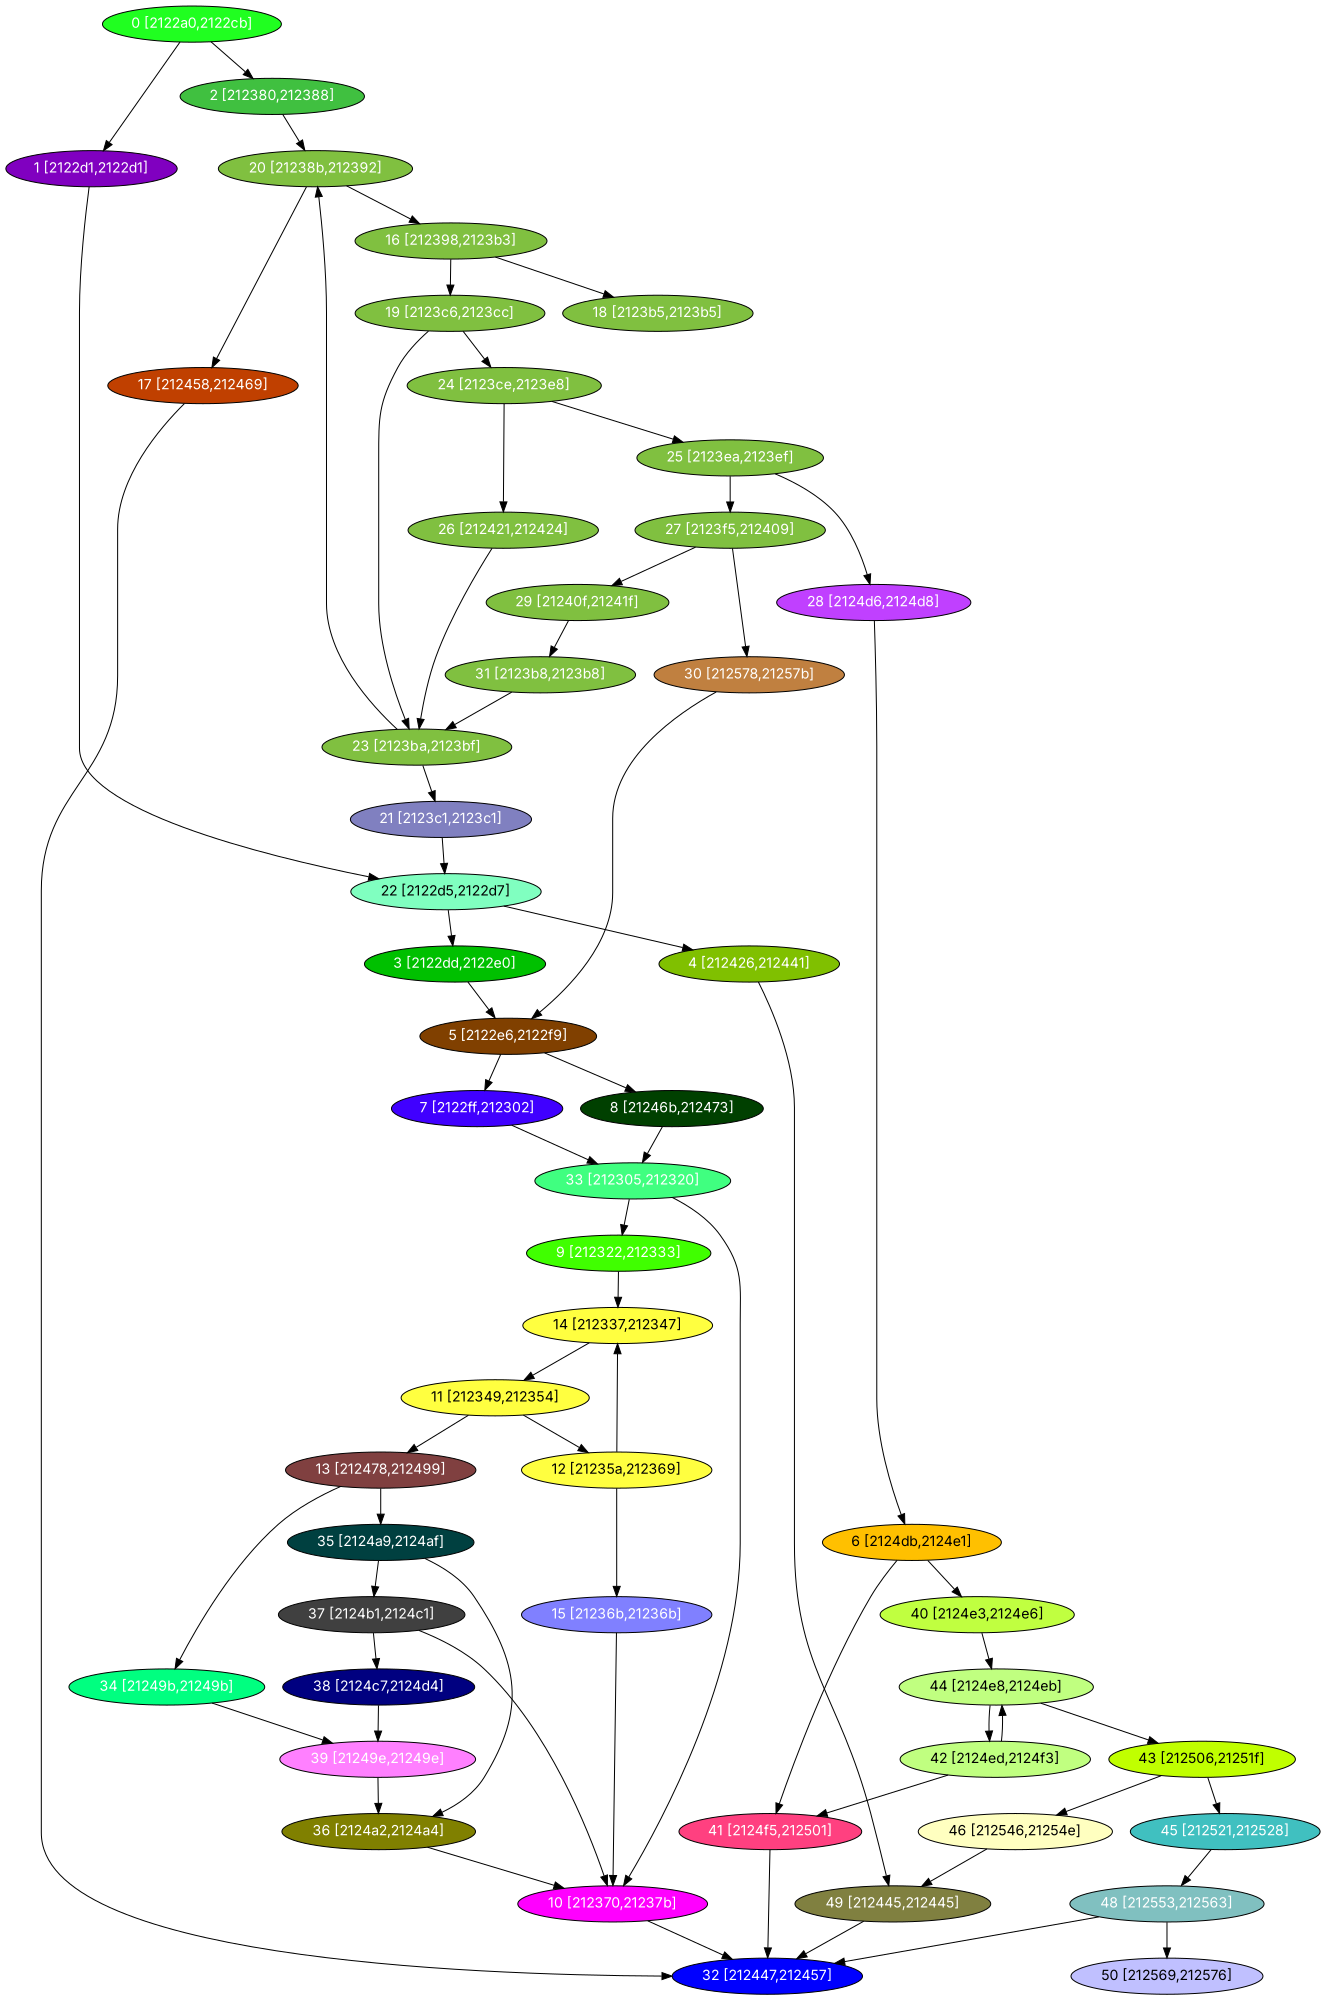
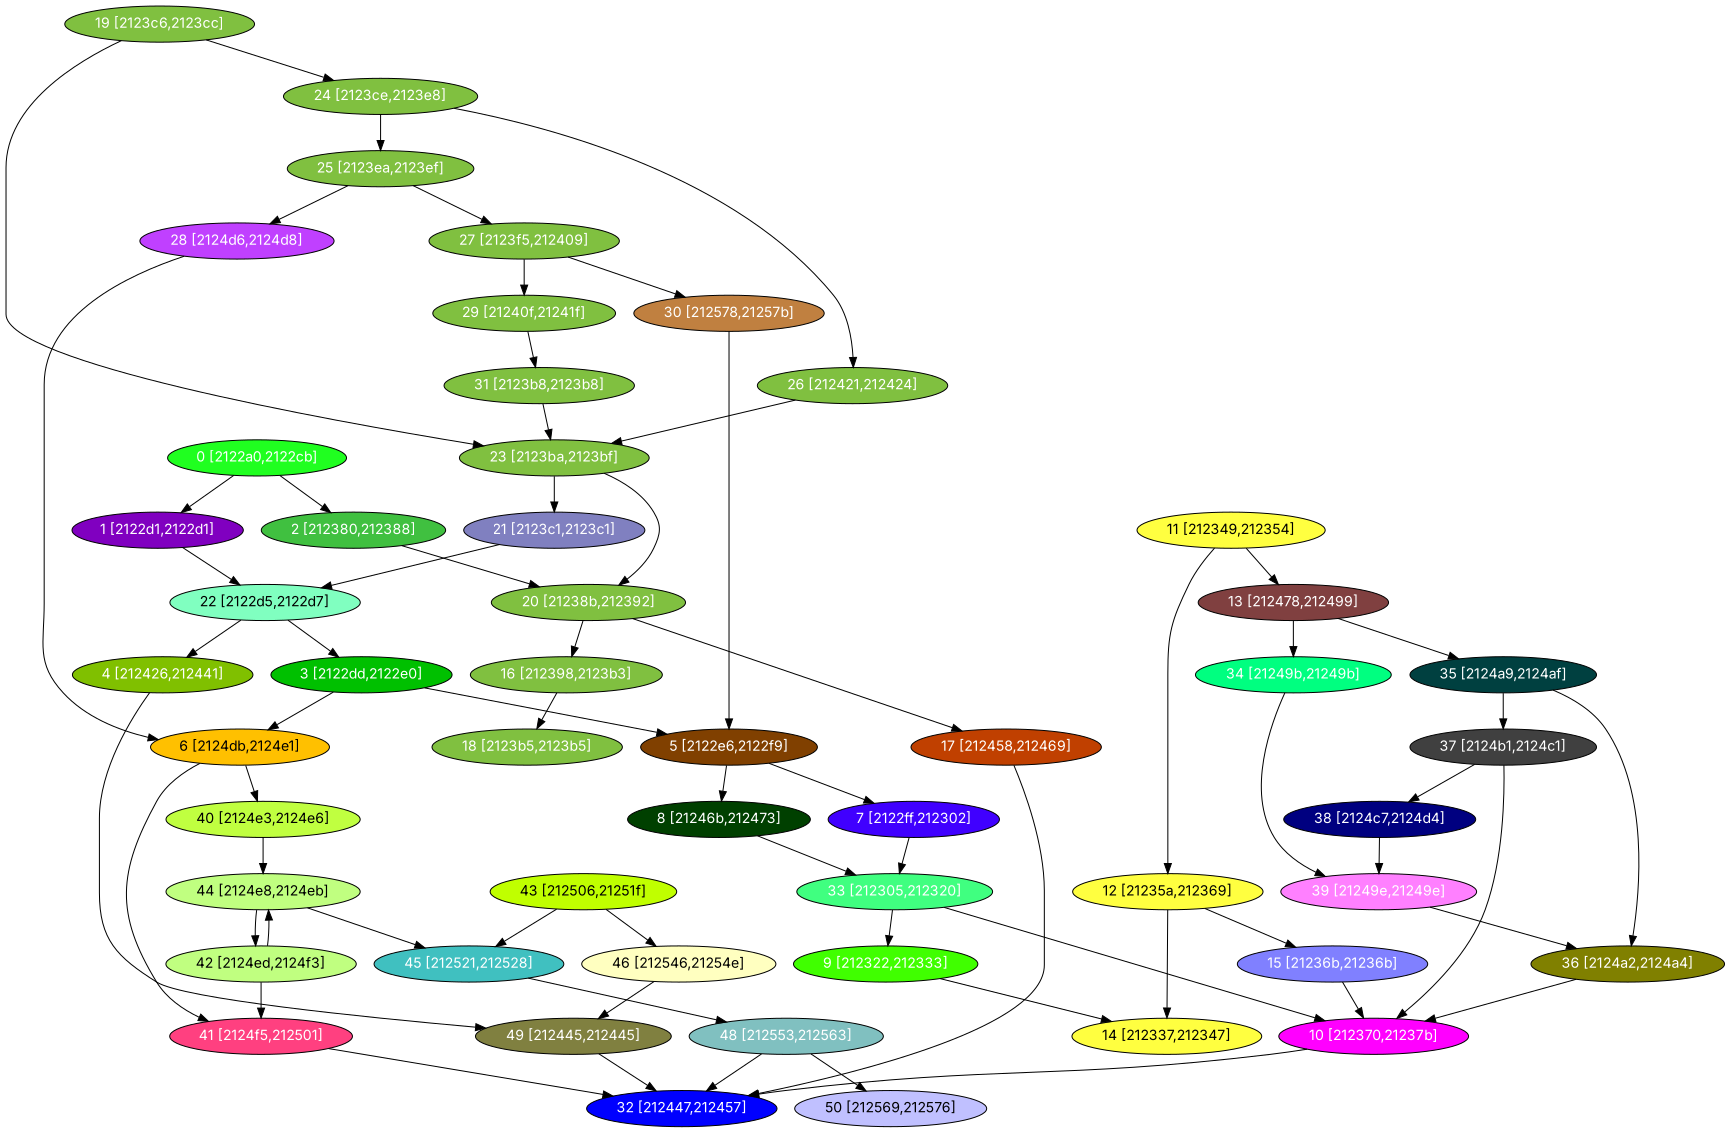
edge "16 [212398,2123b3]" -> "19 [2123c6,2123cc]": removed
edge "3 [2122dd,2122e0]" -> "6 [2124db,2124e1]": added
edge "14 [212337,212347]" -> "11 [212349,212354]": removed
edge "44 [2124e8,2124eb]" -> "43 [212506,21251f]": now "44 [2124e8,2124eb]" -> "45 [212521,212528]"
